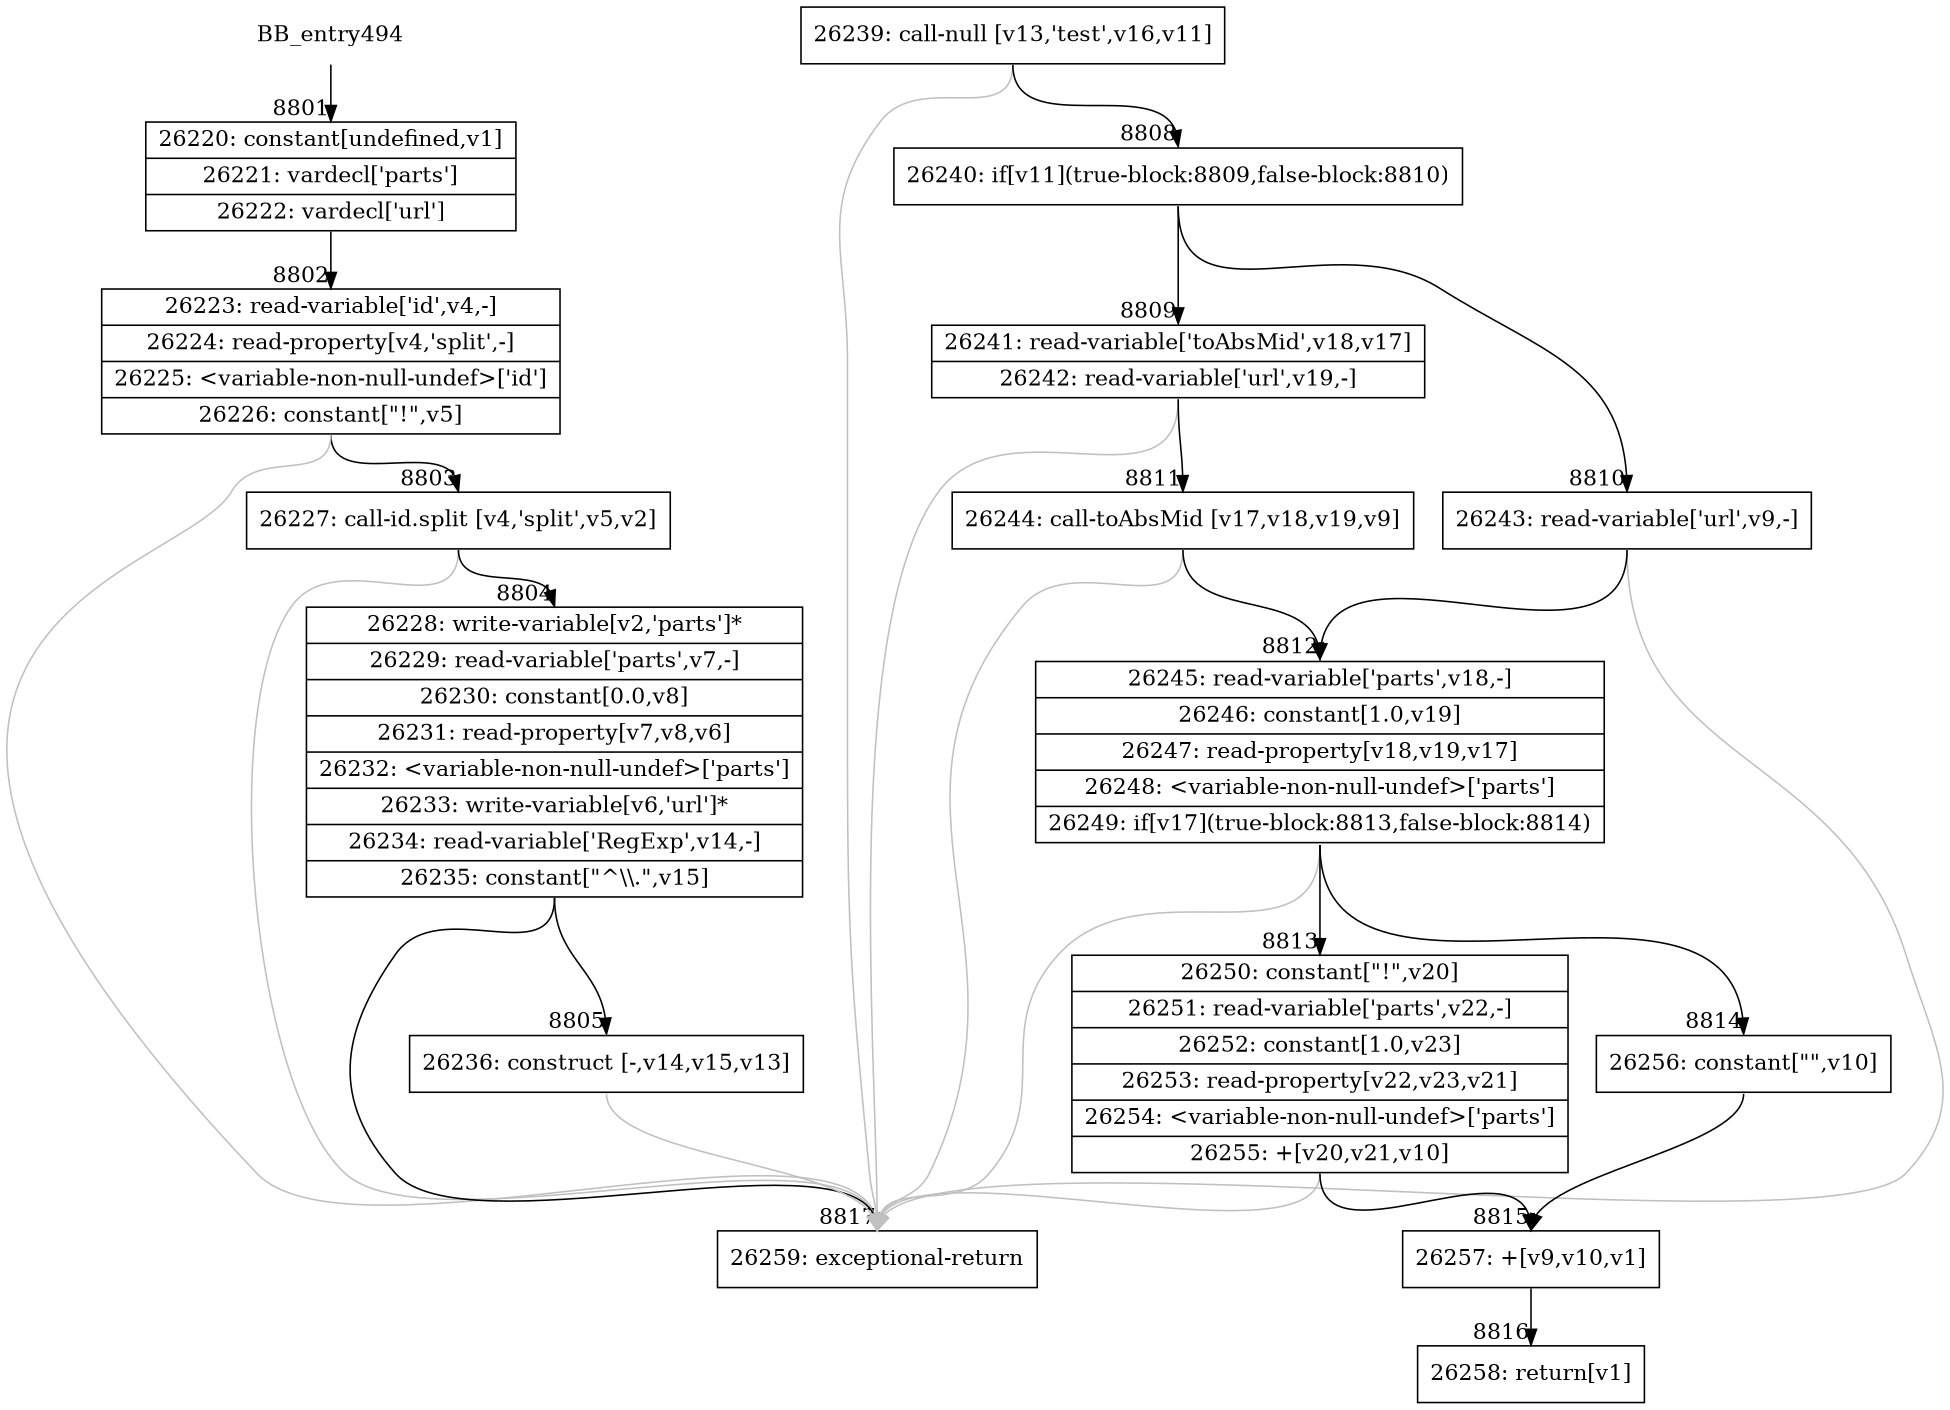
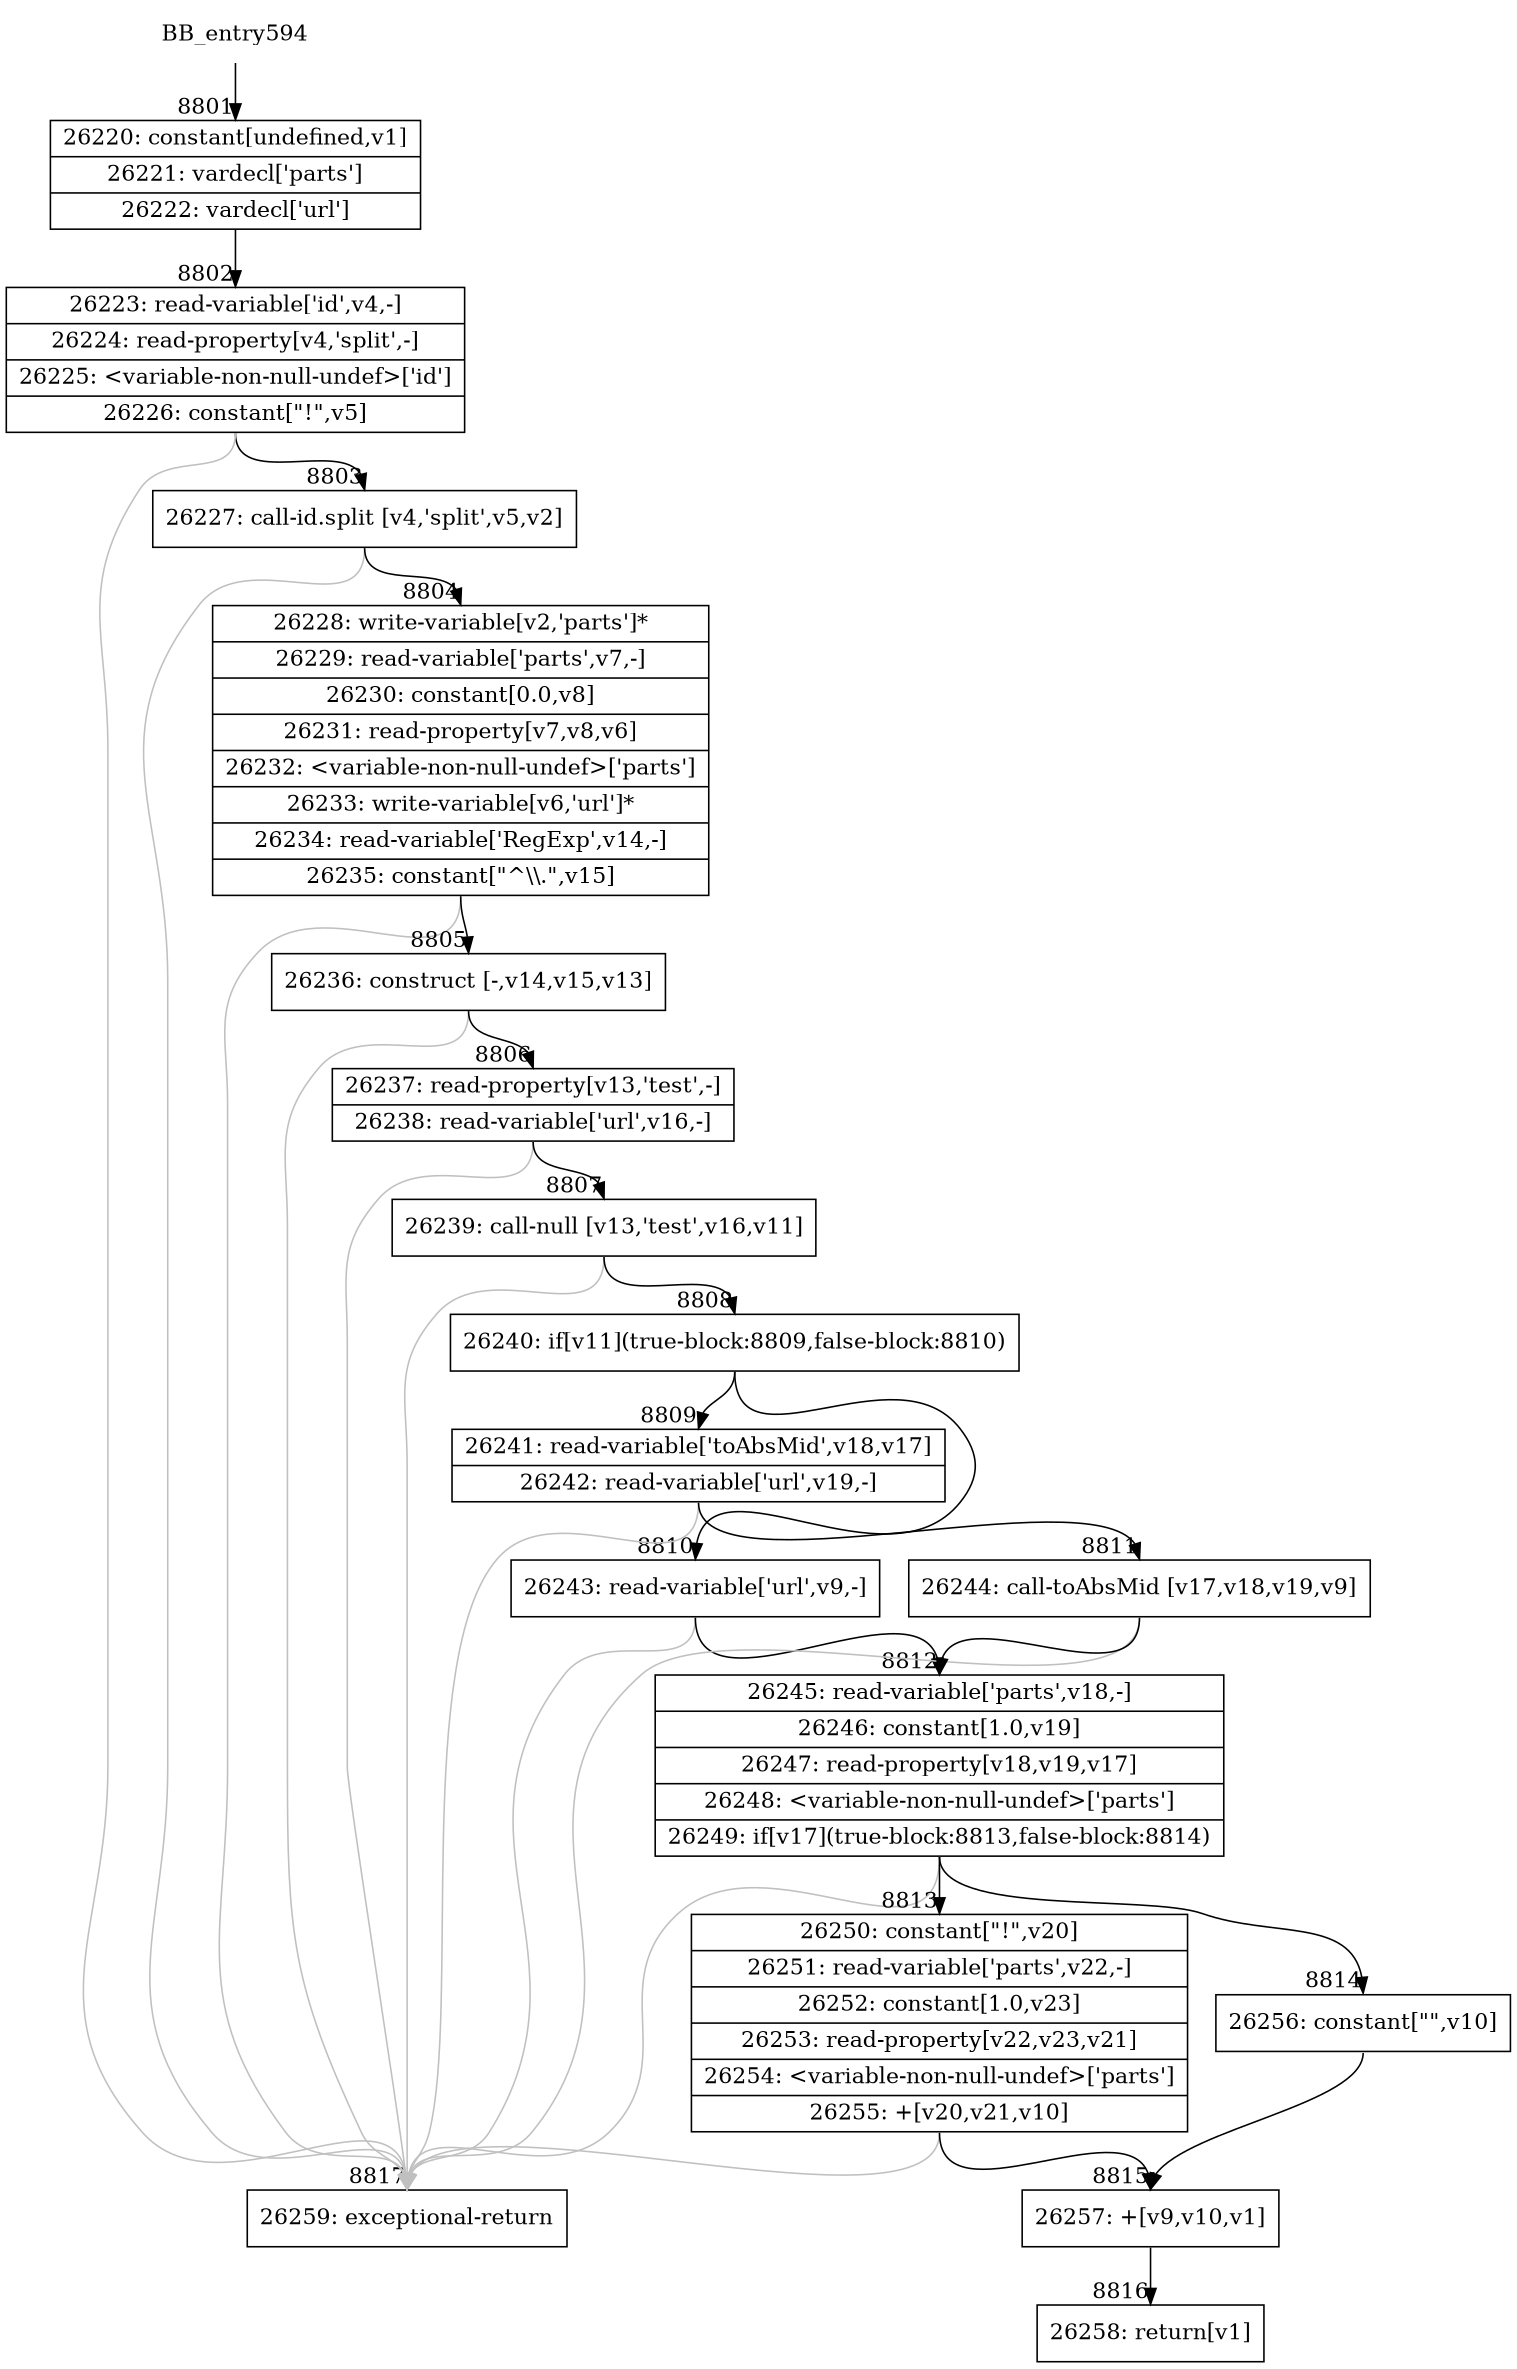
node "BB_entry494": label "BB_entry494" -> "BB_entry594"
node "26237: read-property[v13,'test',-]": added
edge "26228: write-variable[v2,'parts']*" -> "26259: exceptional-return": color black -> gray
